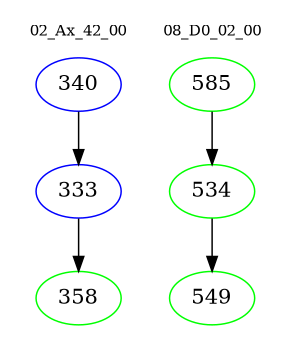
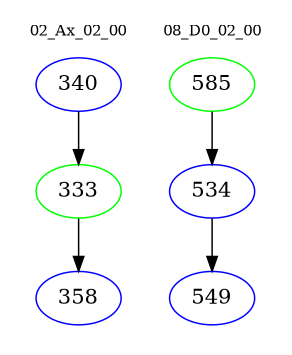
cluster "02_Ax_42_00": label "02_Ax_42_00" -> "02_Ax_02_00"
node "333": color blue -> green
node "534": color green -> blue
node "358": color green -> blue
node "549": color green -> blue
